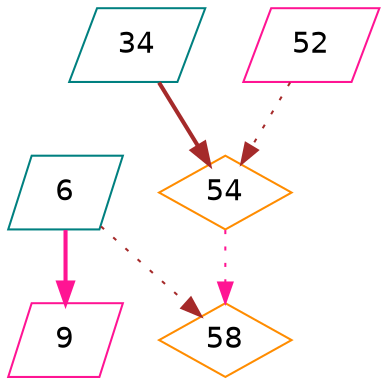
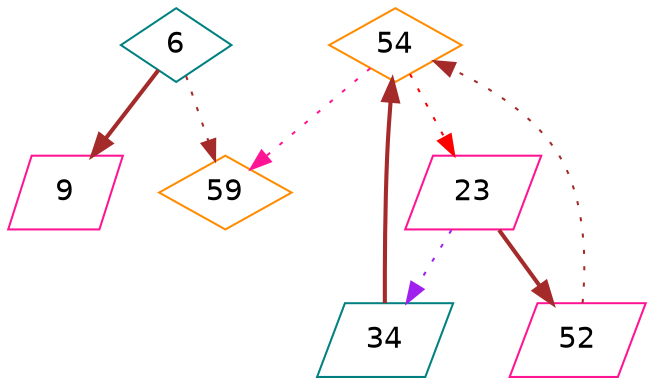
node "6": shape parallelogram -> diamond
node "23": added
edge "6" -> "9": color deeppink -> brown
node "58": label "58" -> "59"
